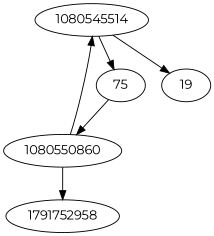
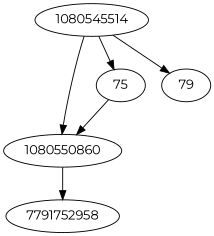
node "19": label "19" -> "79"
edge "1080550860" -> "1080545514": reversed
node "1791752958": label "1791752958" -> "7791752958"
